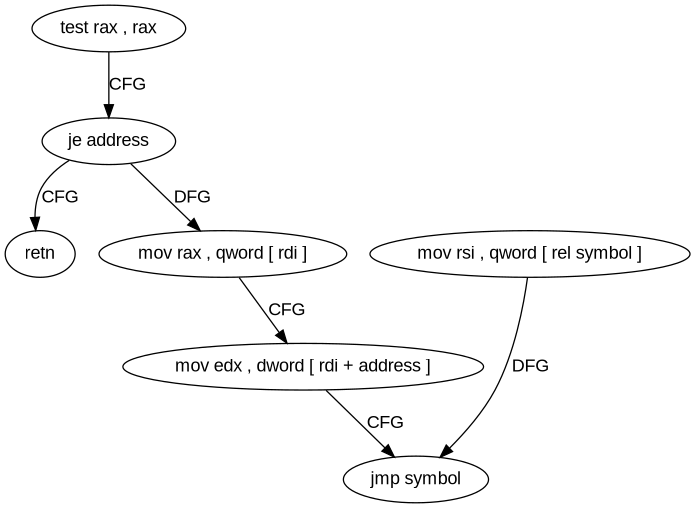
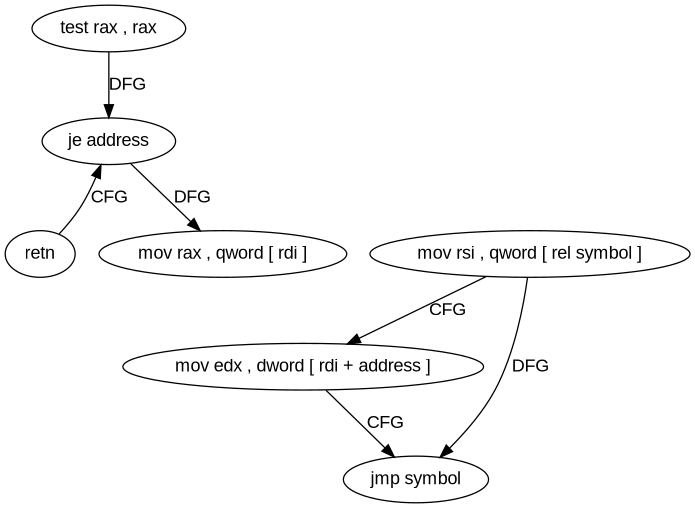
edge "test rax , rax" -> "je address": label "CFG" -> "DFG"
edge "je address" -> "retn": reversed
edge "mov rax , qword [ rdi ]" -> "mov edx , dword [ rdi + address ]": now "mov rsi , qword [ rel symbol ]" -> "mov edx , dword [ rdi + address ]"
